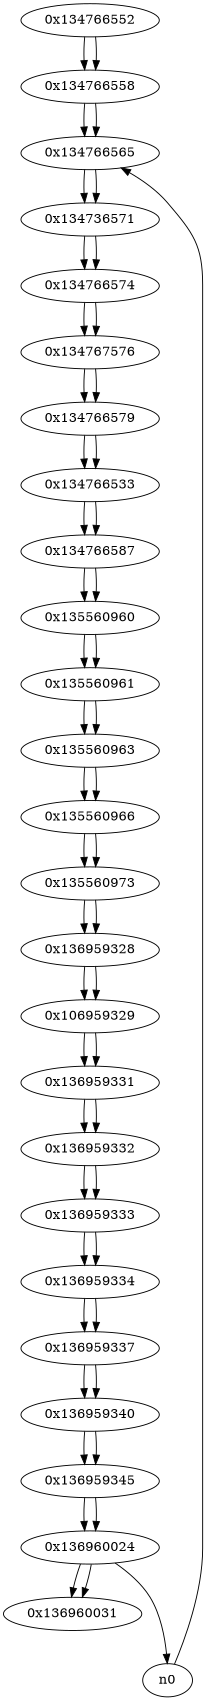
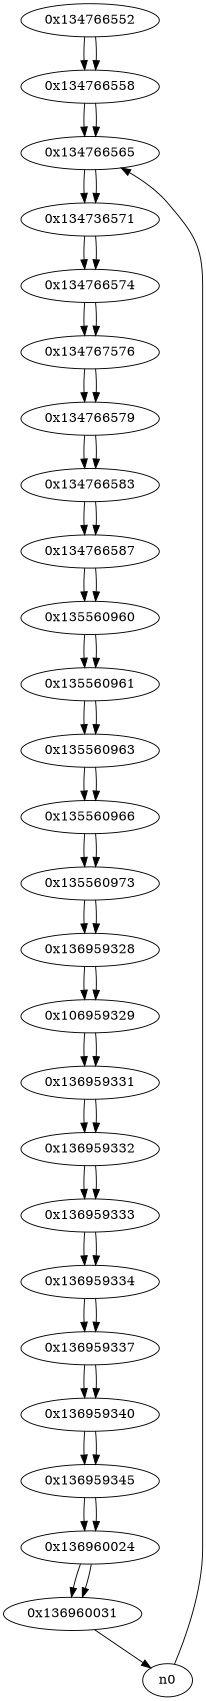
node "0x134766533": label "0x134766533" -> "0x134766583"
edge "0x136960024" -> "n0": now "0x136960031" -> "n0"
